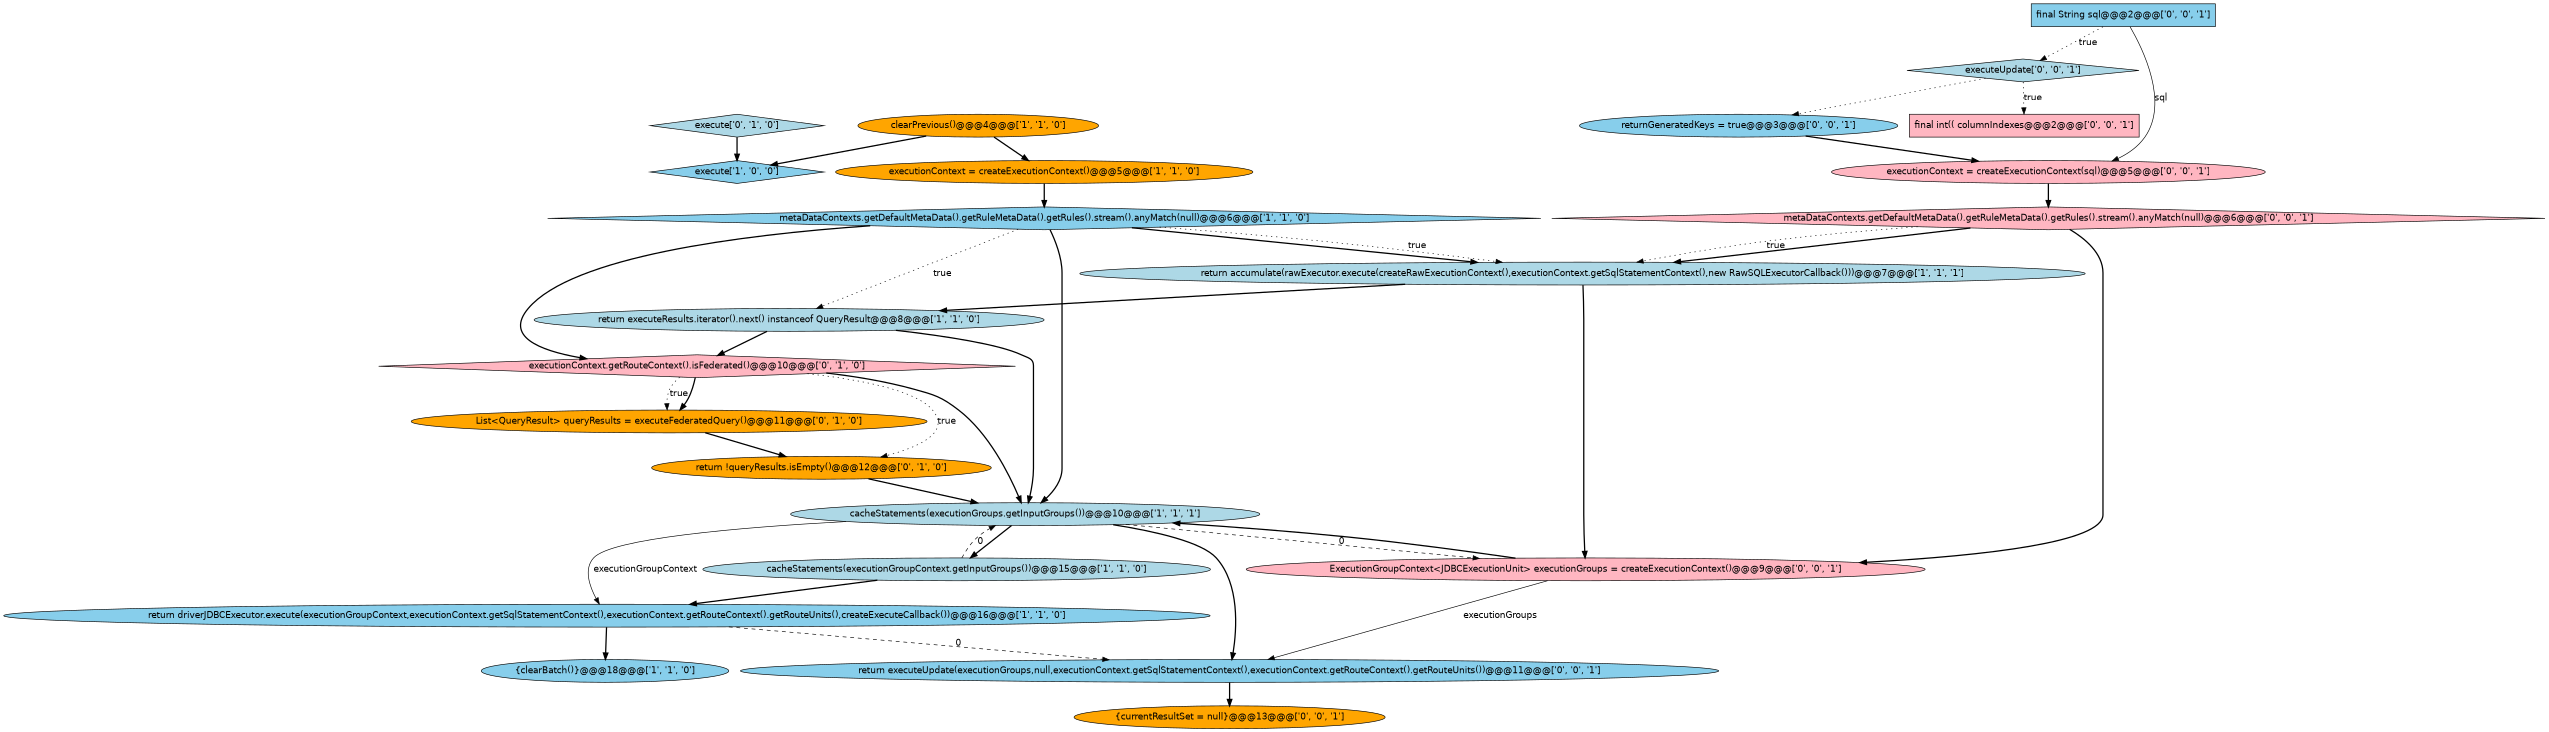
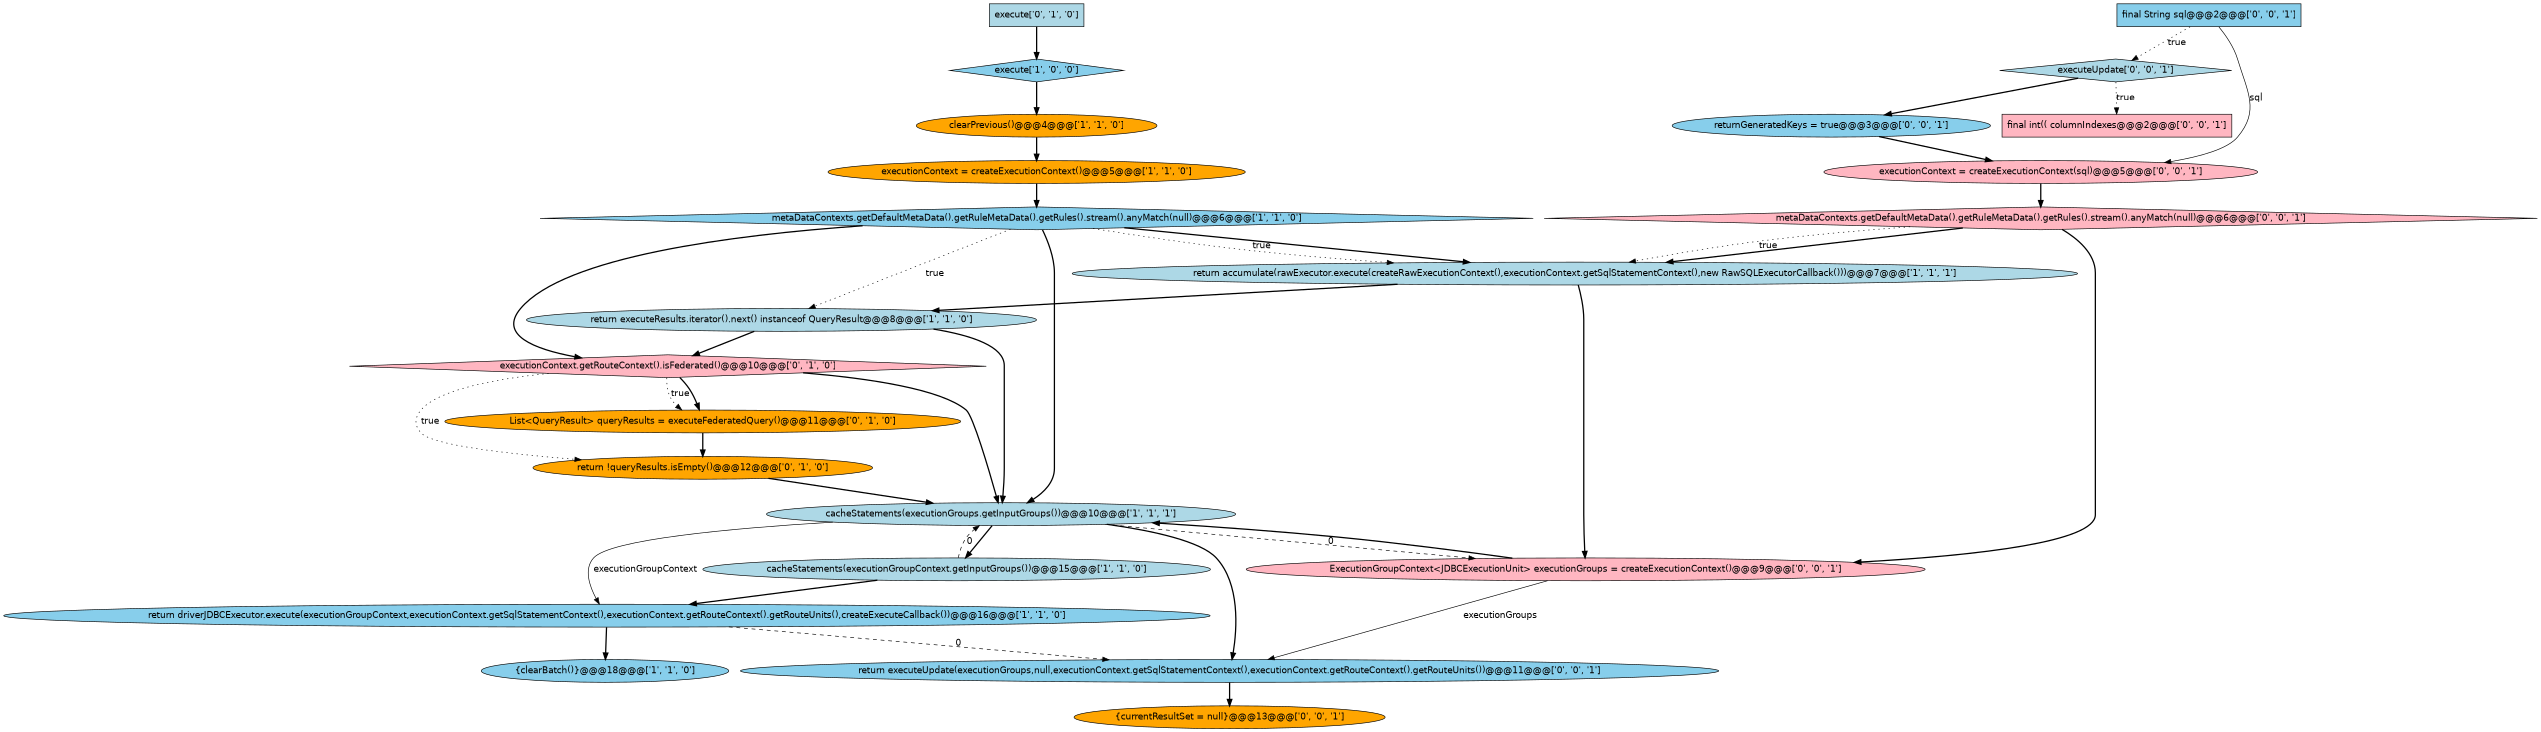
edge "executeUpdate['0', '0', '1']" -> "returnGeneratedKeys = true@@@3@@@['0', '0', '1']": style dotted -> bold
node "execute['0', '1', '0']": shape diamond -> box
edge "clearPrevious()@@@4@@@['1', '1', '0']" -> "execute['1', '0', '0']": reversed
